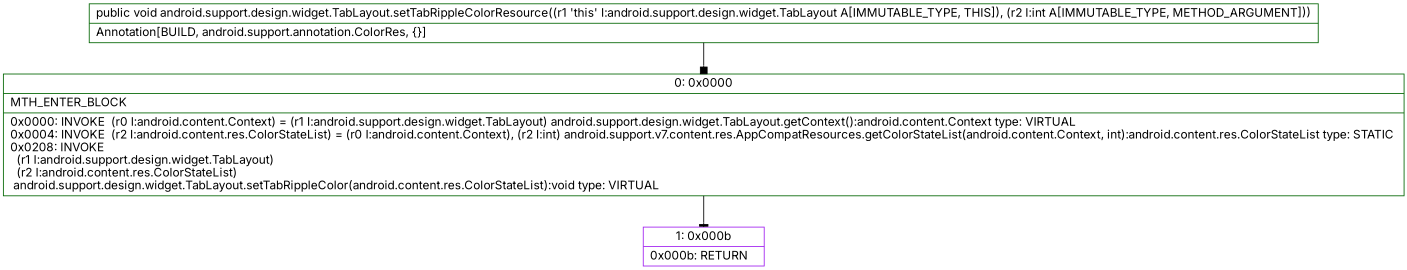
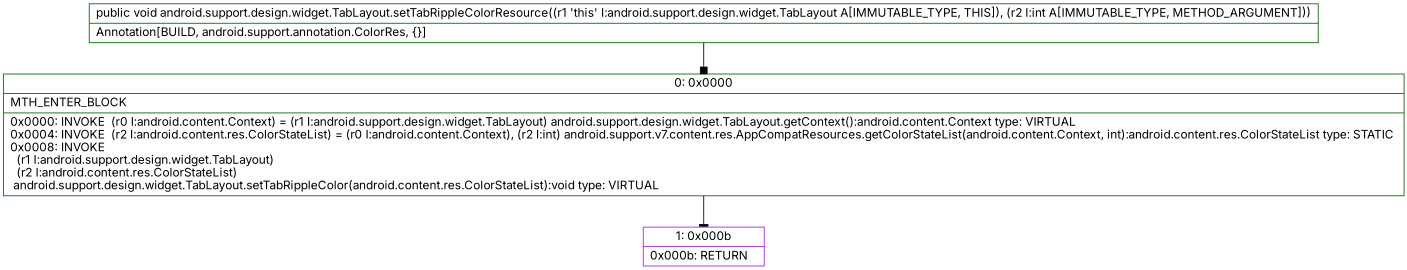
node "0: 0x0000": text "0x0208: INVOKE" -> "0x0008: INVOKE"
